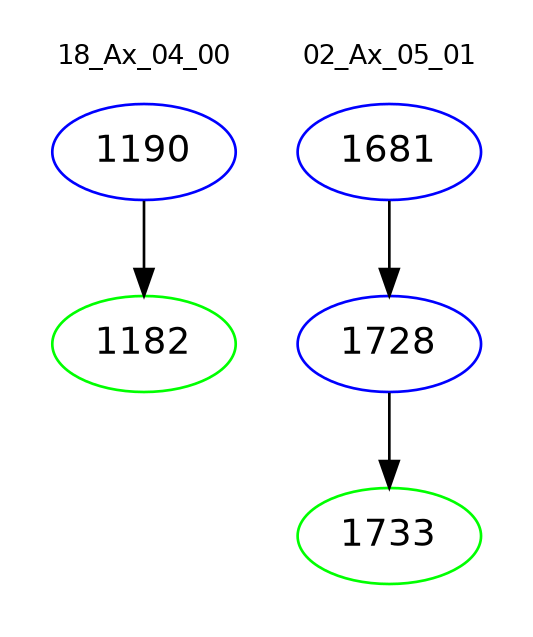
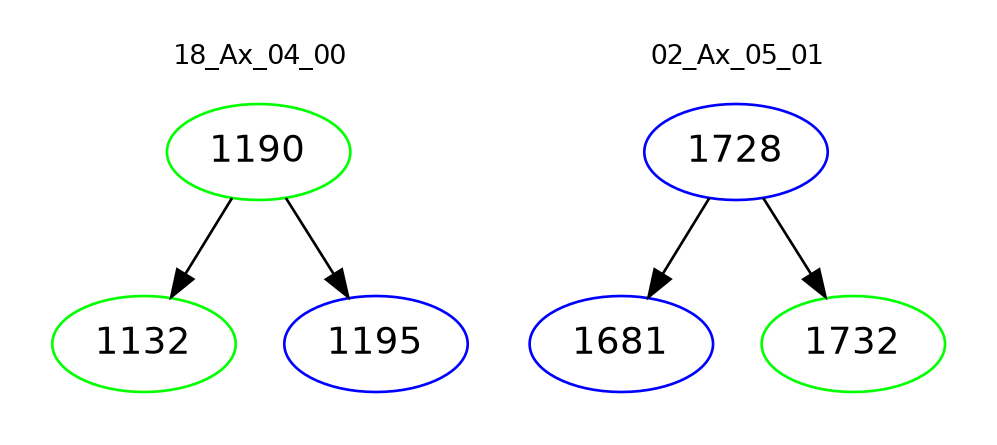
node "1190": color blue -> green
edge "1681" -> "1728": reversed
node "1182": label "1182" -> "1132"
node "1195": added
node "1733": label "1733" -> "1732"
